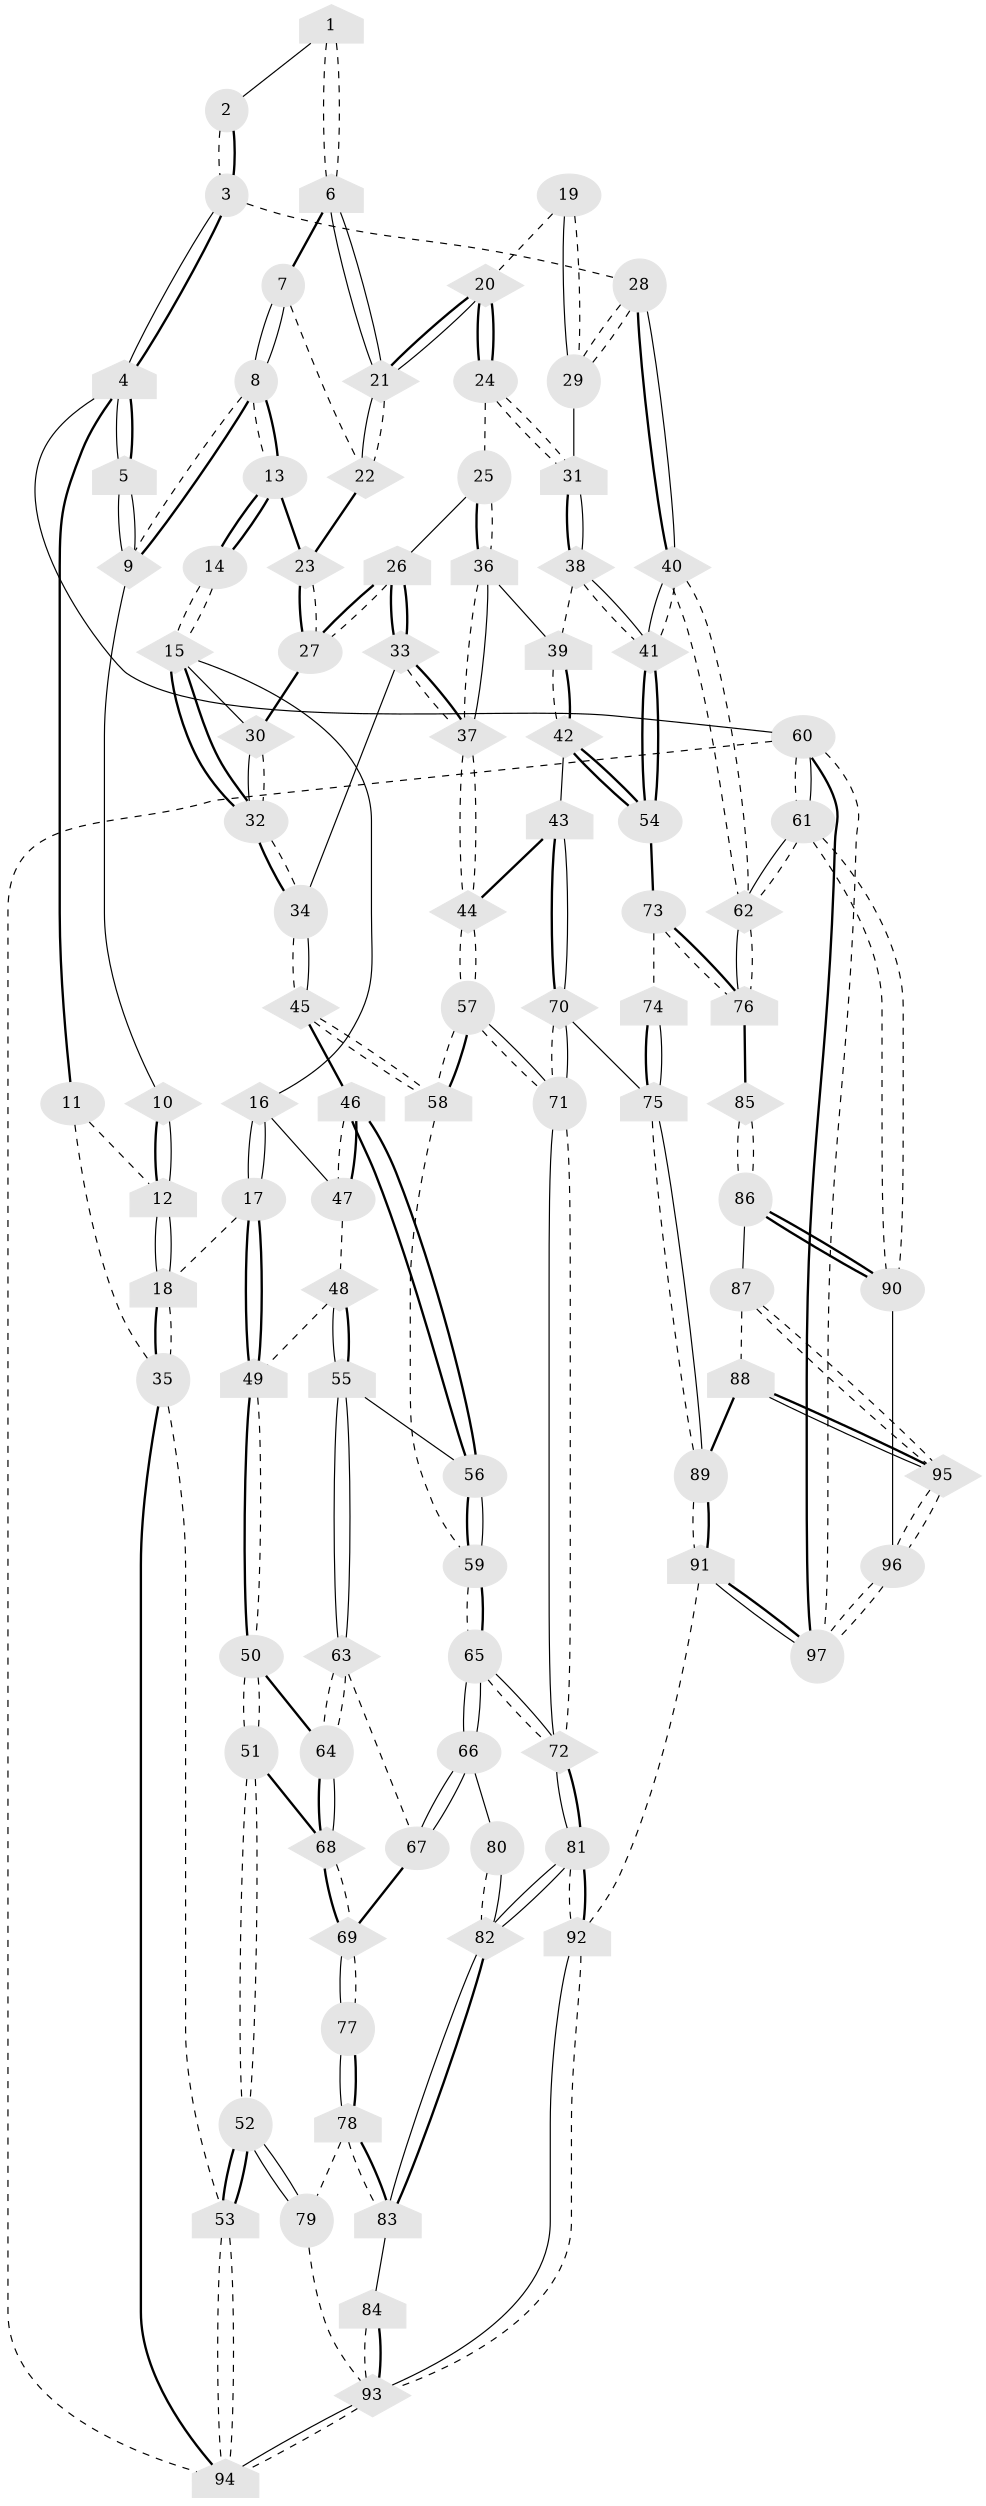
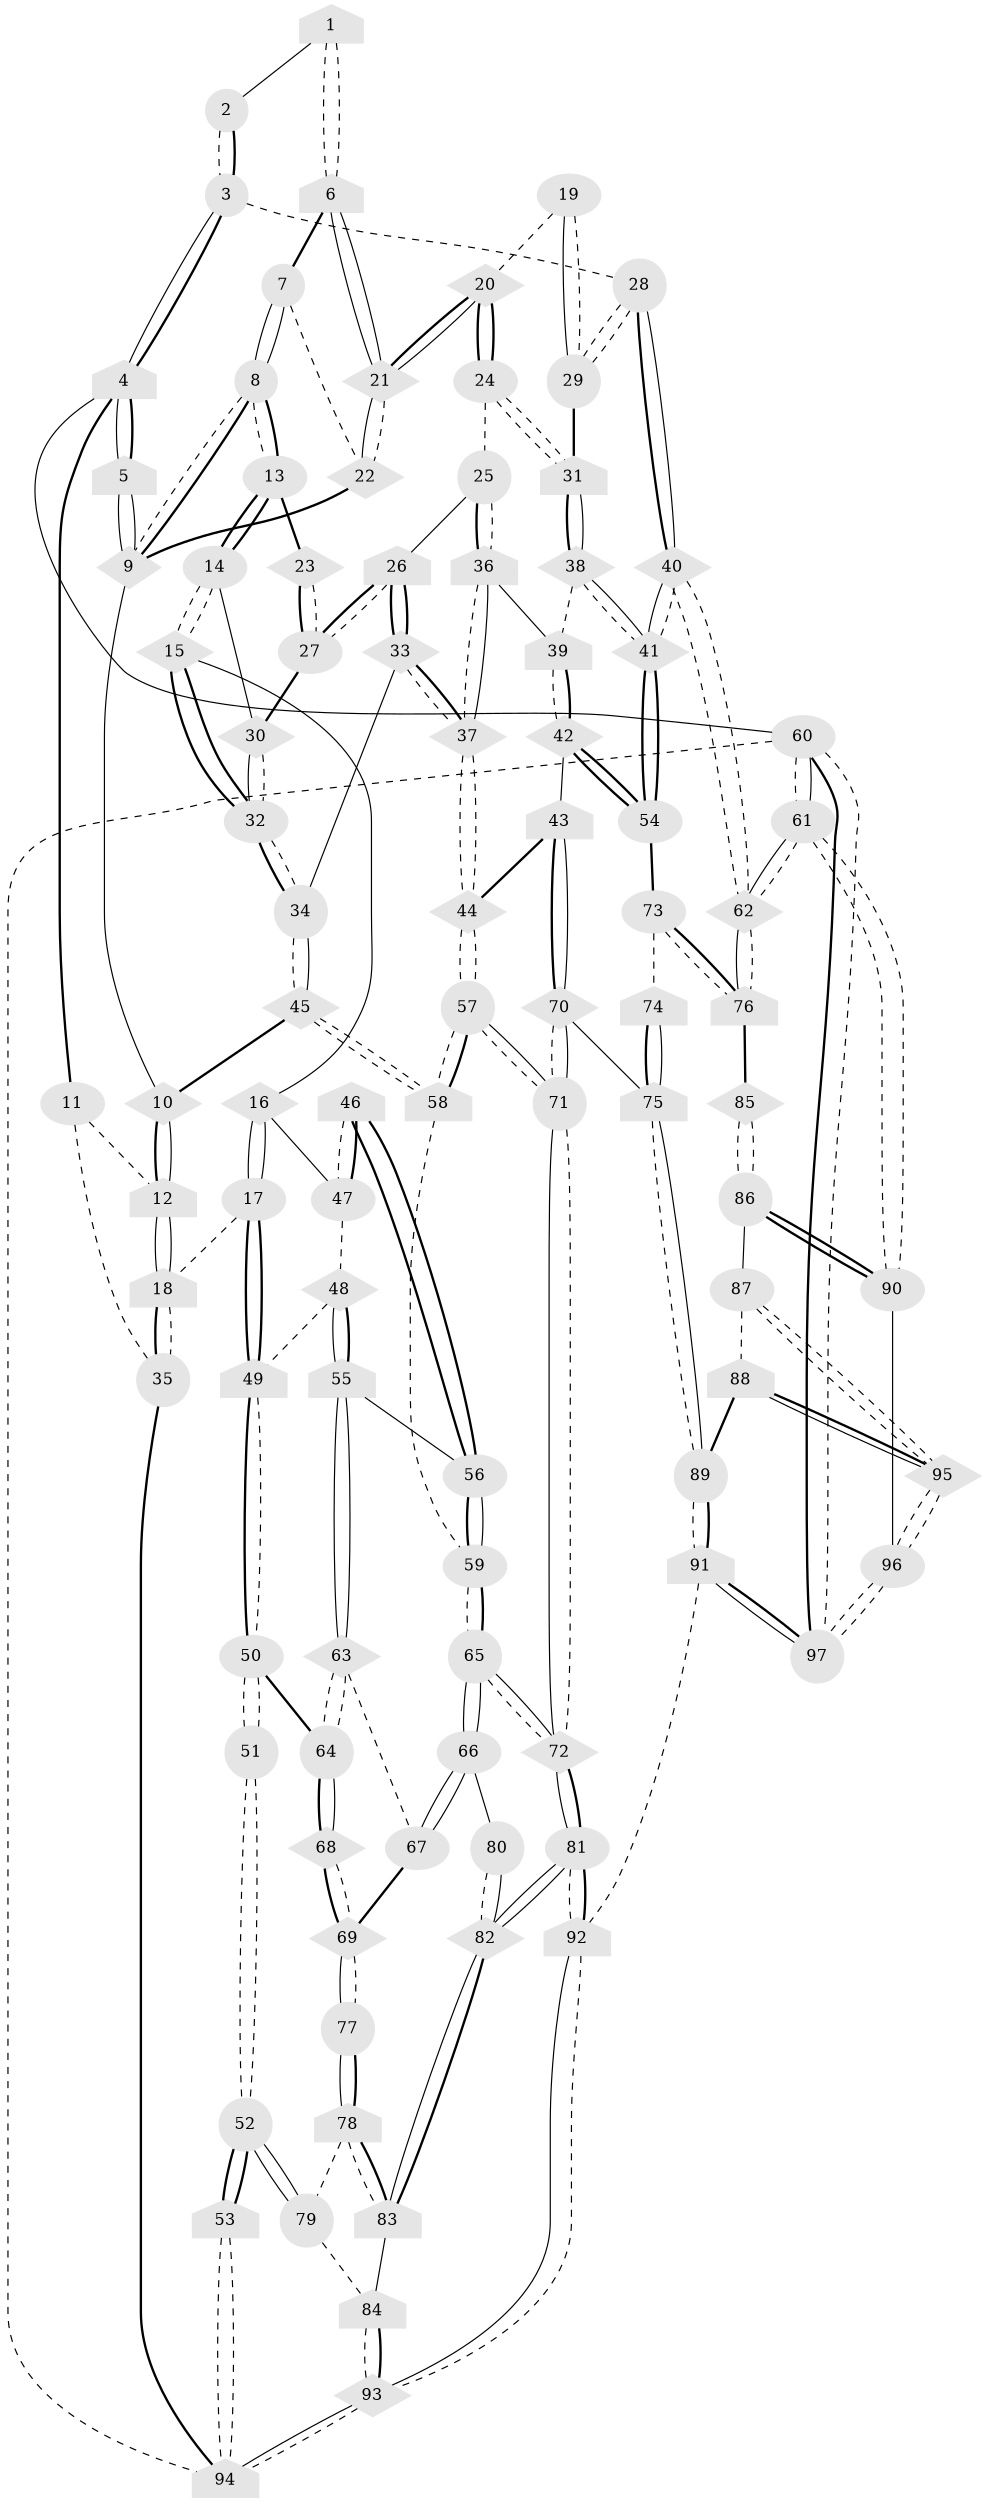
edge "29" -- "31": style solid -> bold
edge "22" -- "23": now "22" -- "9"
edge "15" -- "30": now "14" -- "30"
edge "45" -- "46": now "45" -- "10"
edge "51" -- "68": removed
edge "35" -- "53": removed
edge "79" -- "93": now "79" -- "84"
